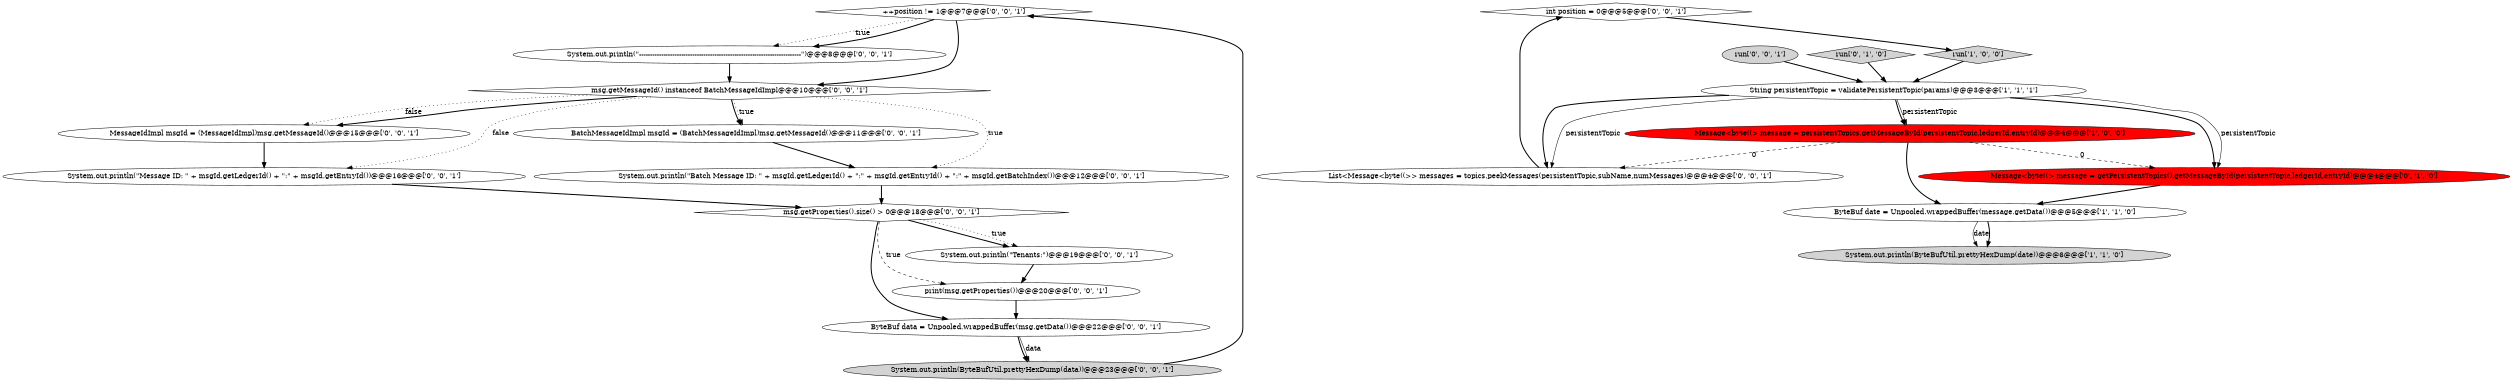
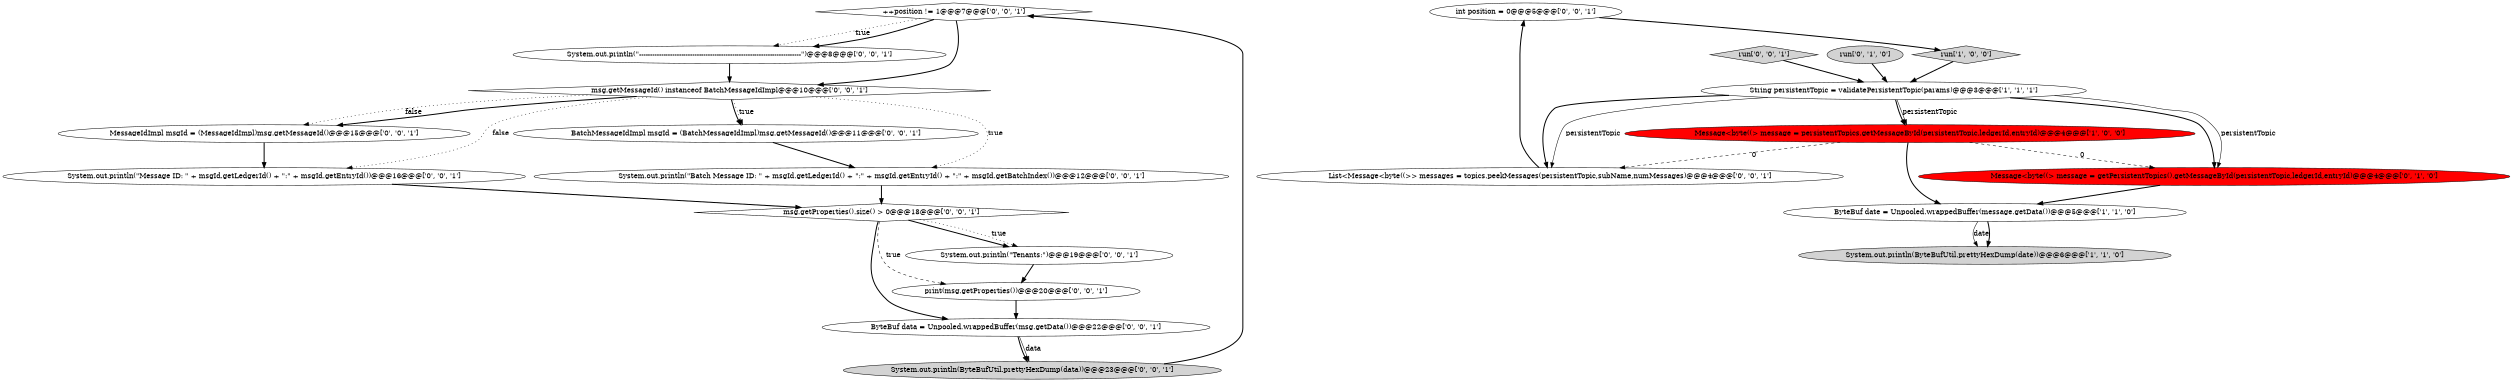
node "int position = 0@@@5@@@['0', '0', '1']": shape diamond -> ellipse
node "run['0', '0', '1']": shape ellipse -> diamond
node "run['0', '1', '0']": shape diamond -> ellipse
